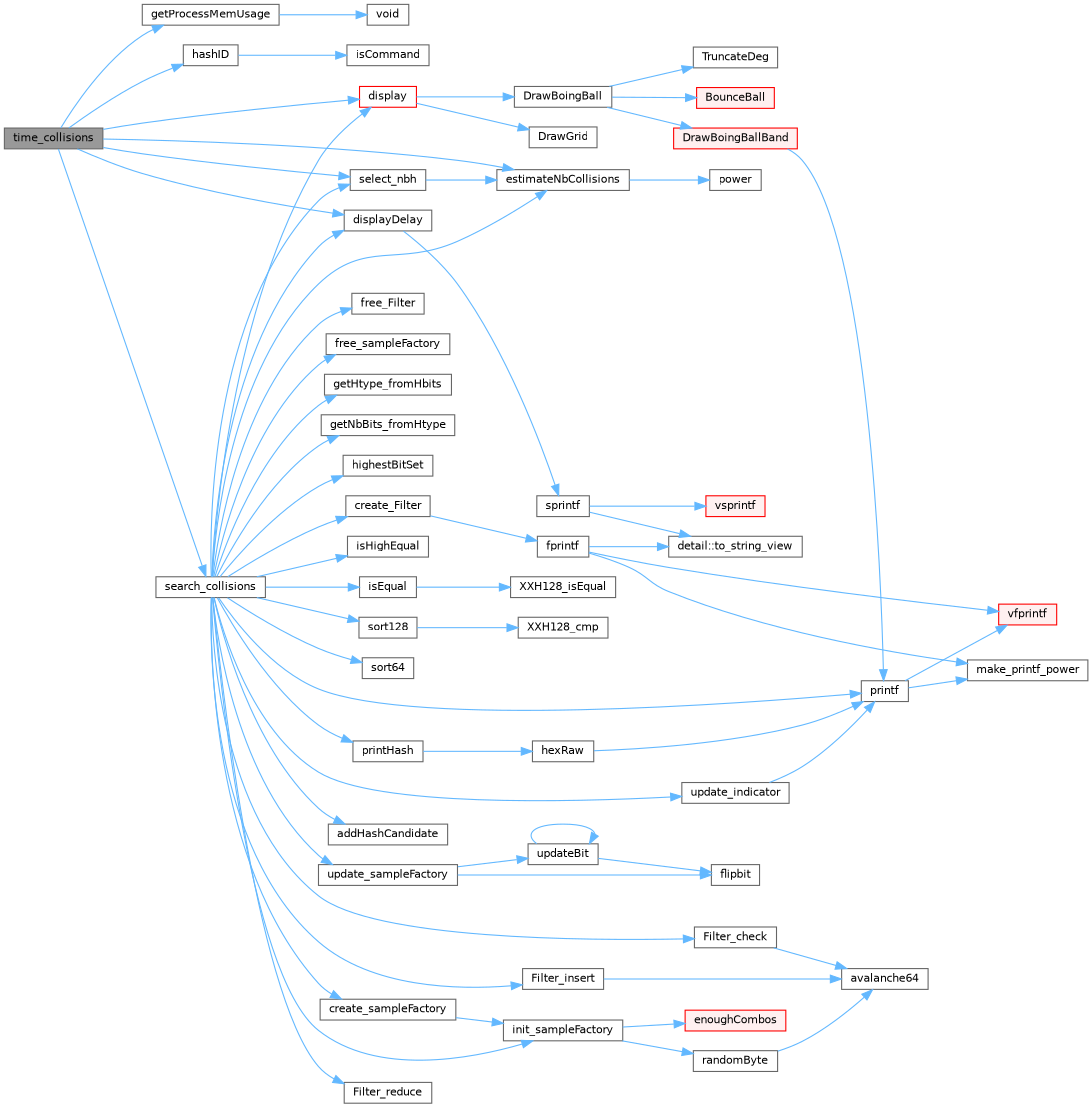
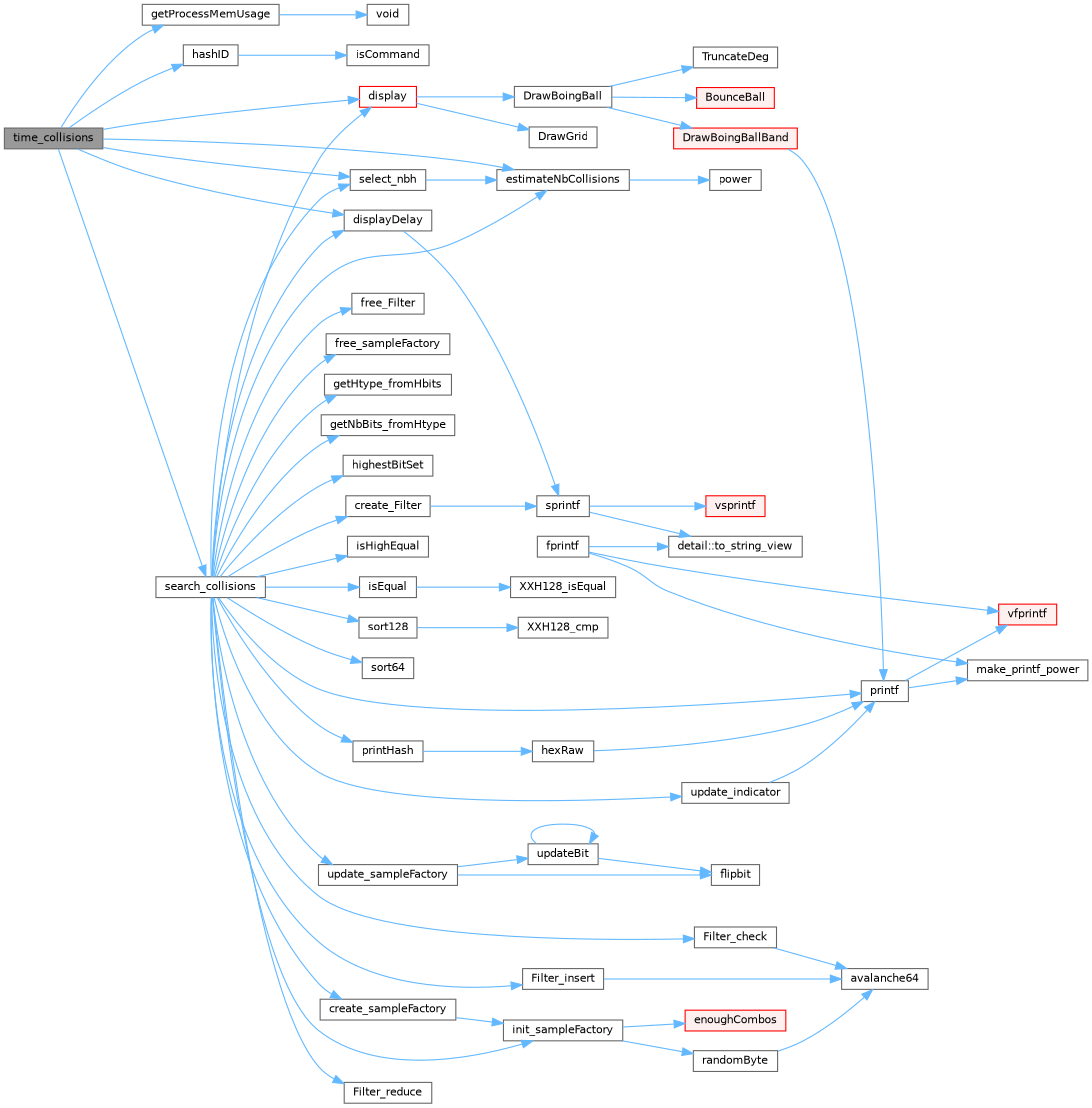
edge "create_Filter" -> "fprintf": now "create_Filter" -> "sprintf"
node "addHashCandidate": removed
